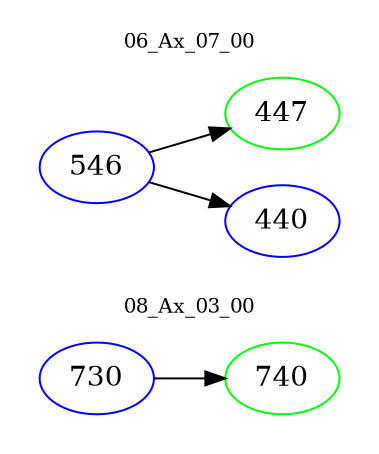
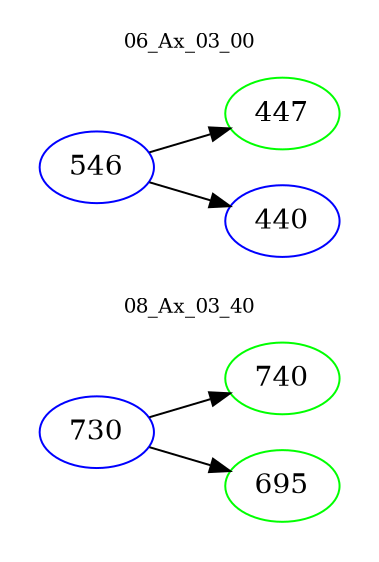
cluster "06_Ax_07_00": label "06_Ax_07_00" -> "06_Ax_03_00"
cluster "08_Ax_03_00": label "08_Ax_03_00" -> "08_Ax_03_40"
node "695": added
